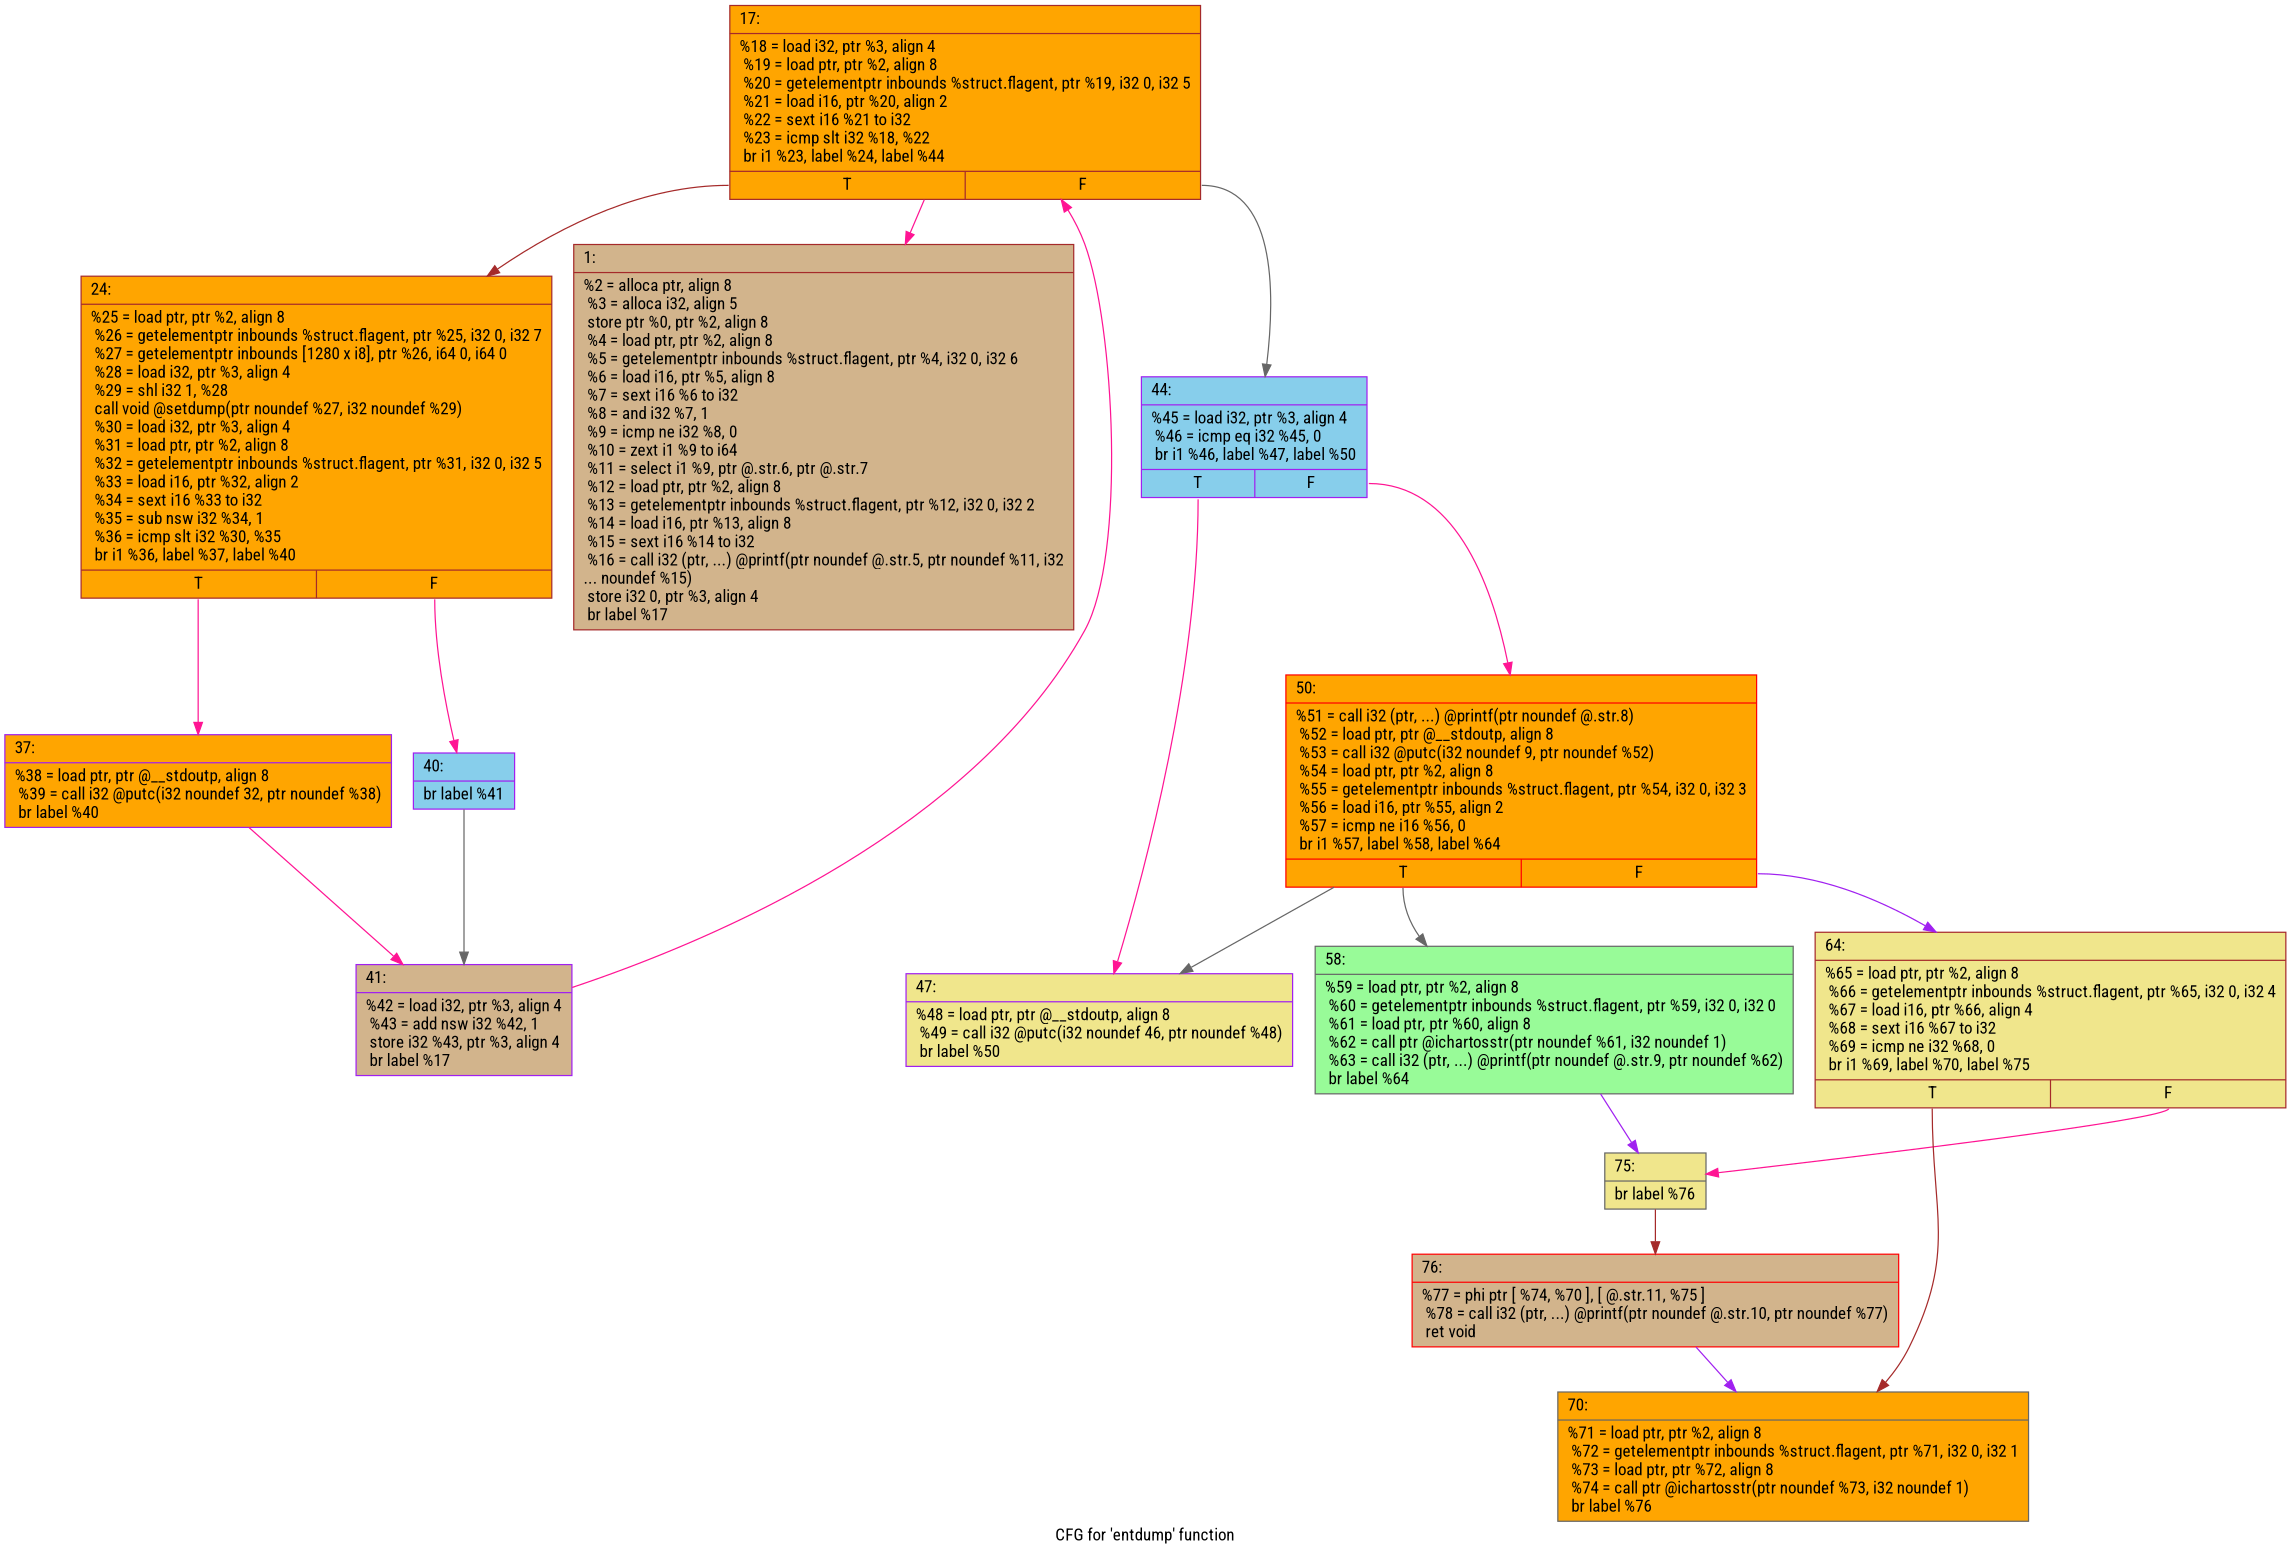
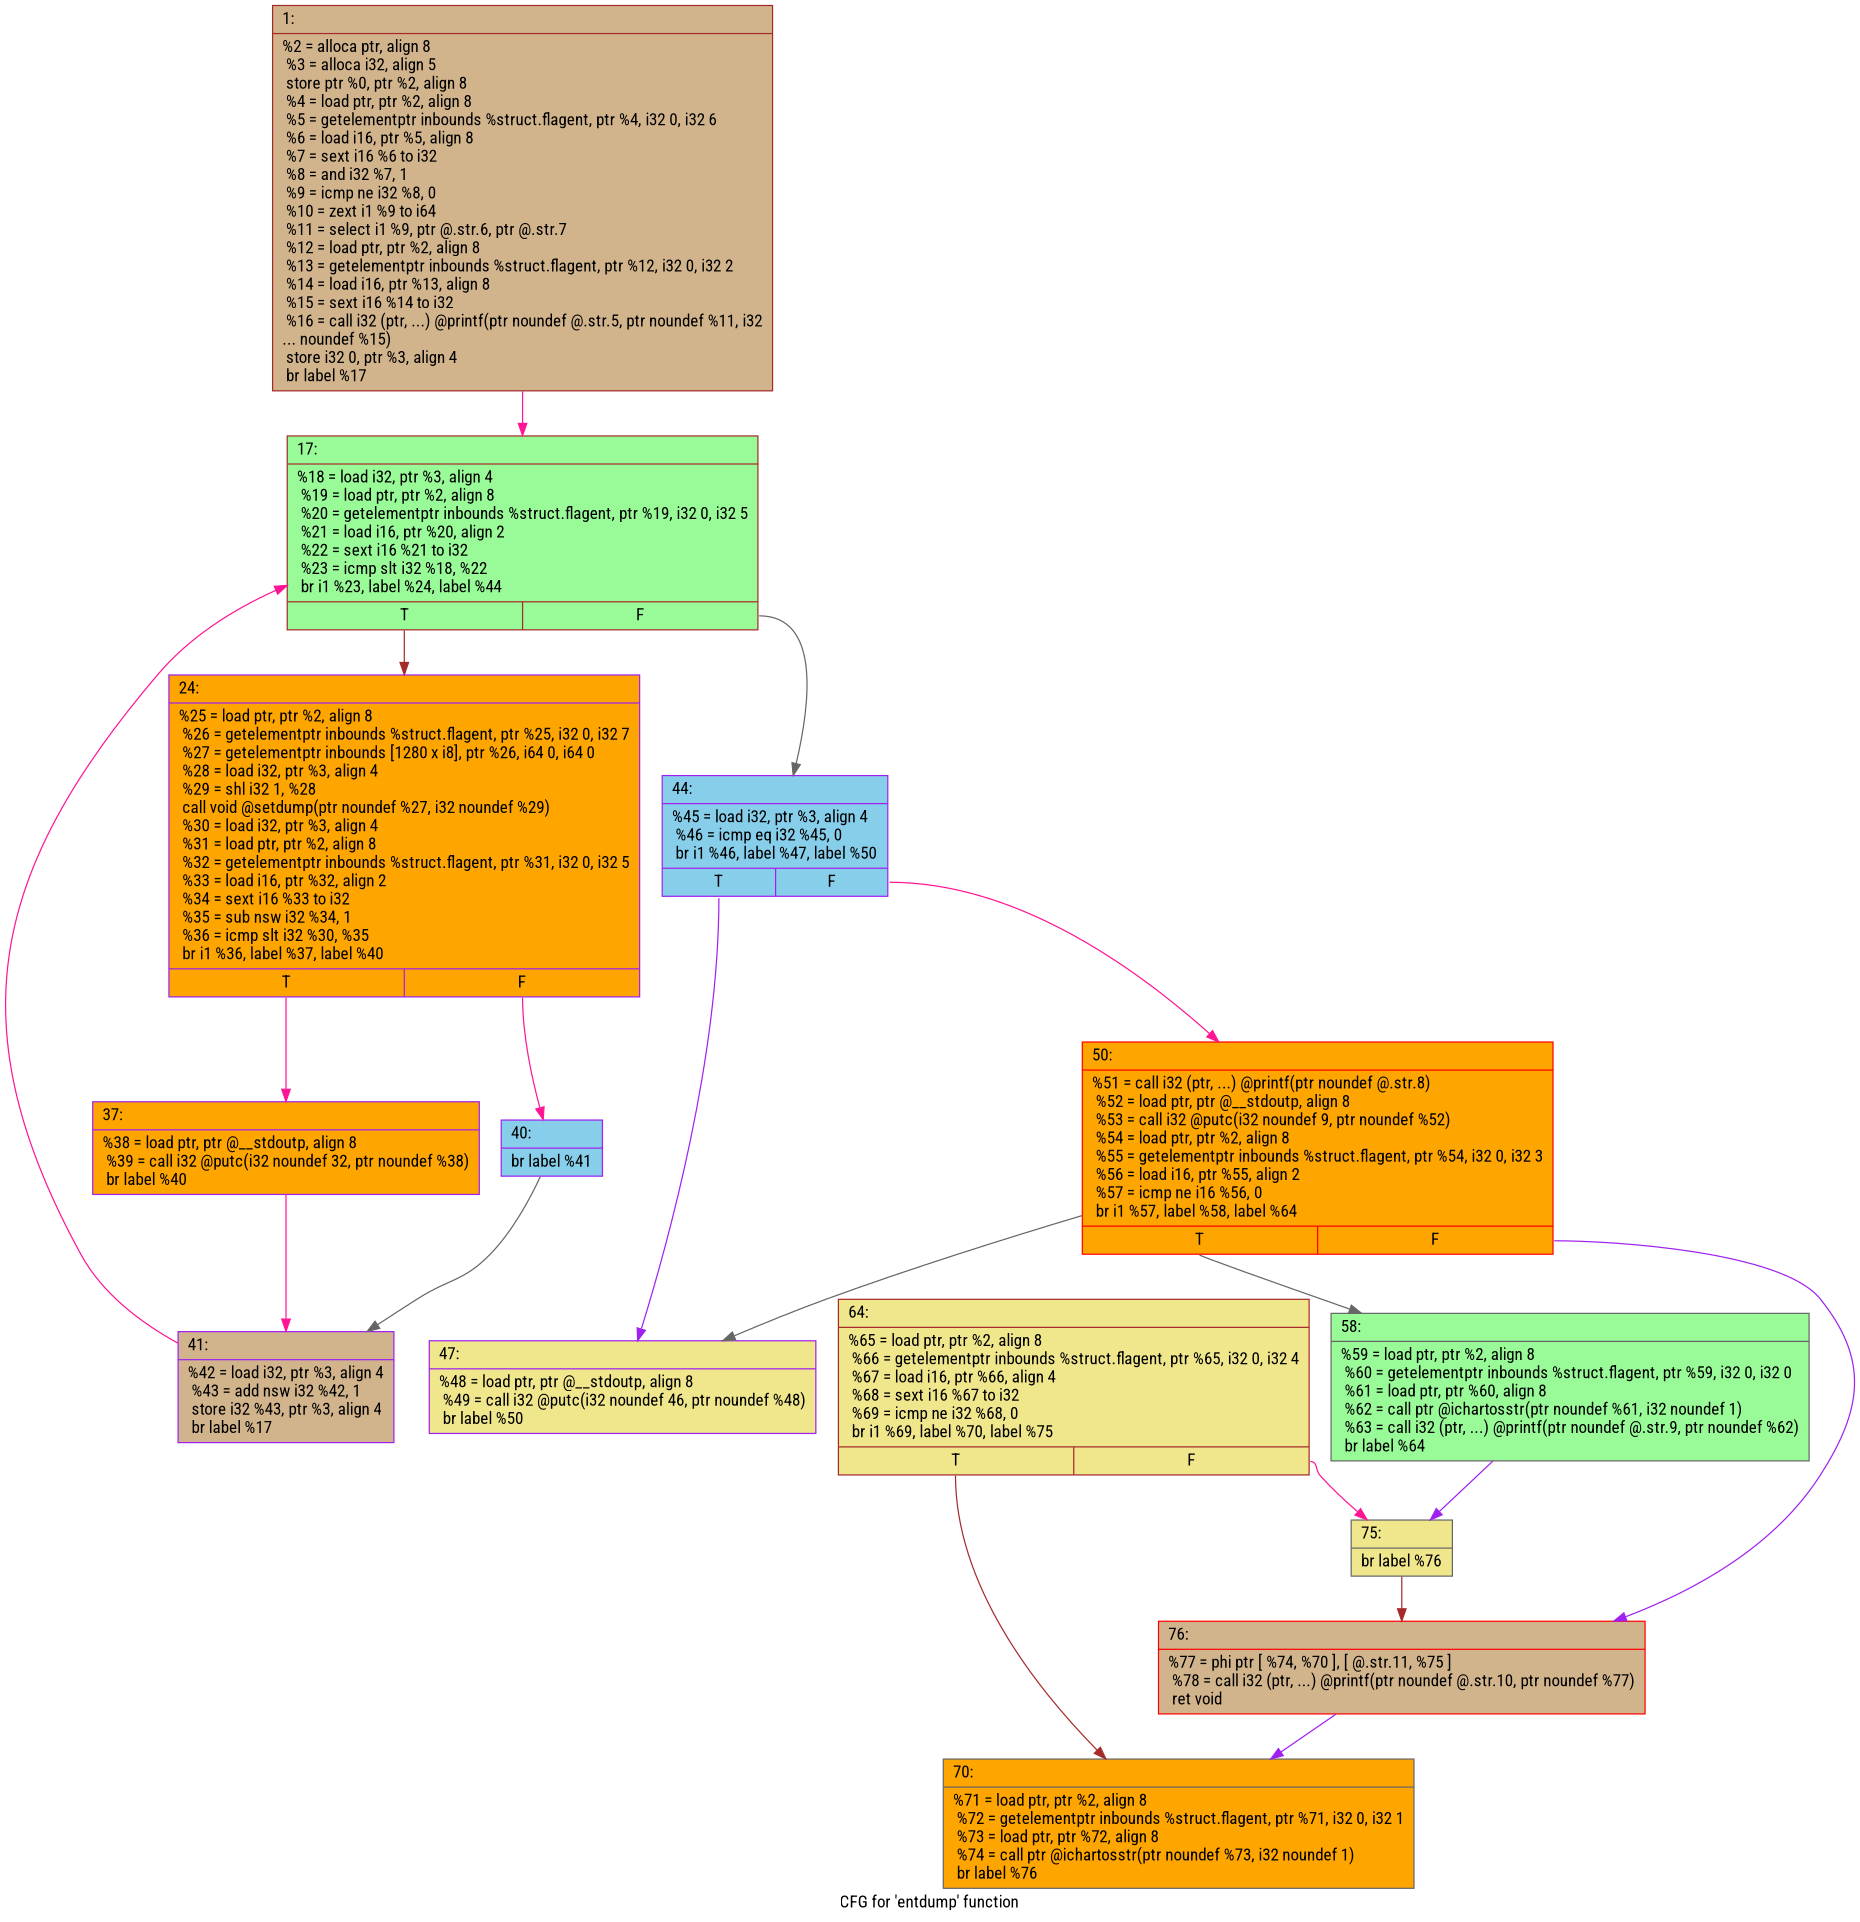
node "17:": fillcolor orange -> palegreen
edge "17:" -> "1:": reversed
node "24:": color brown -> purple
edge "44:" -> "47:": color deeppink -> purple
edge "50:" -> "64:": now "50:" -> "76:"
